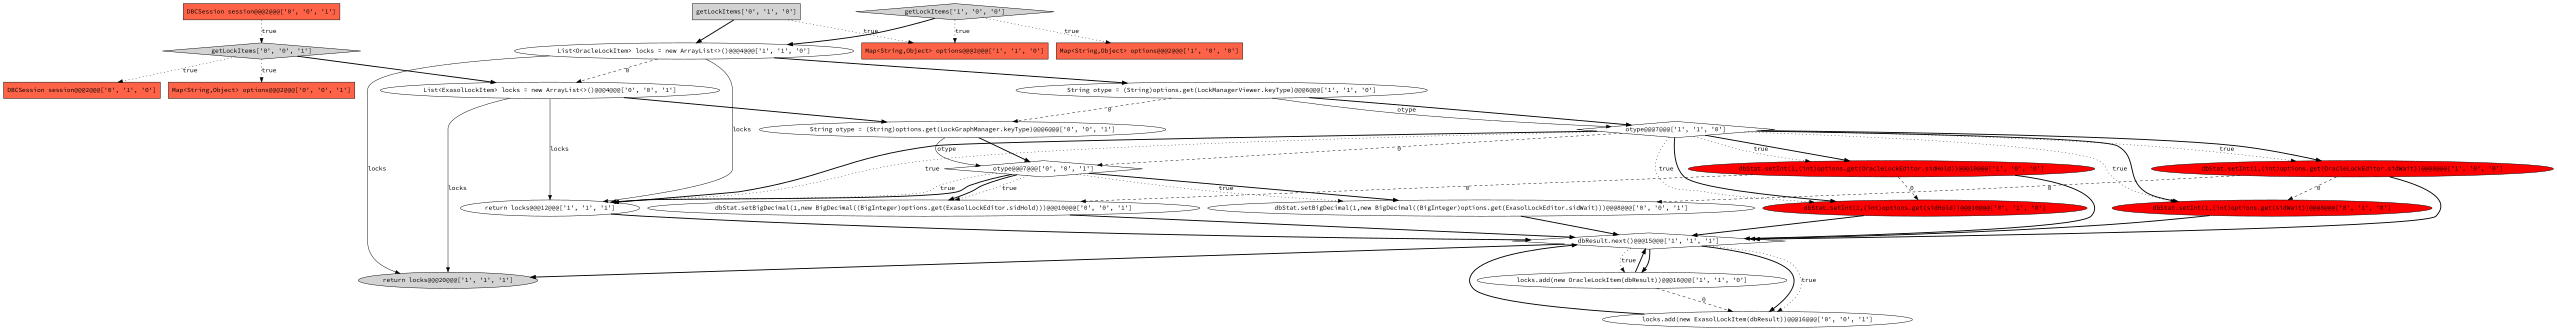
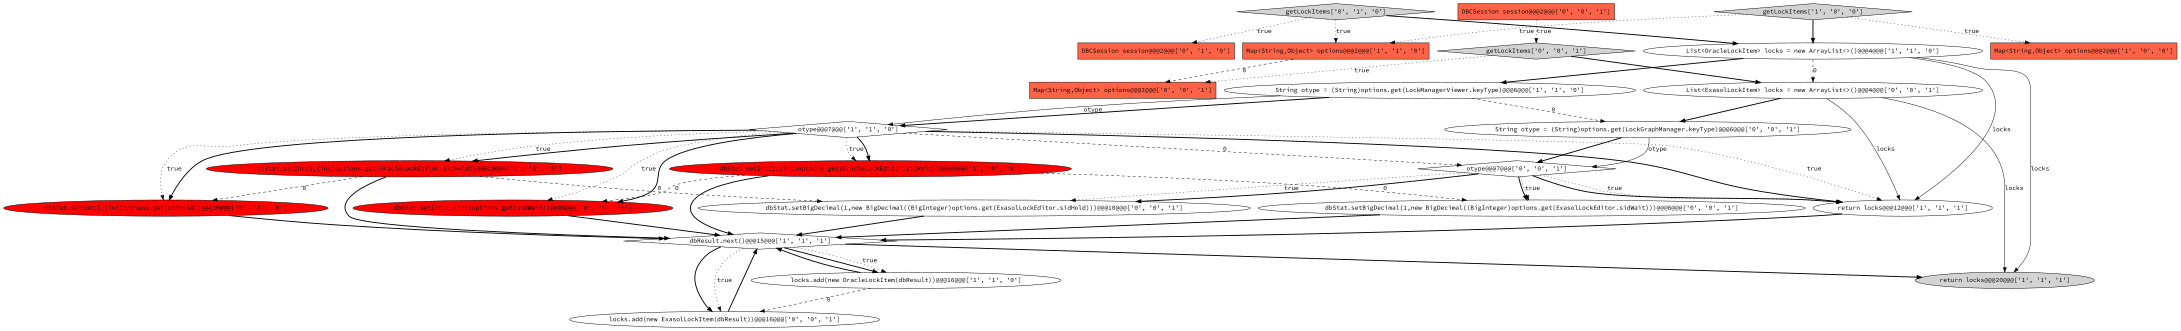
node "getLockItems['0', '1', '0']": shape box -> diamond
edge "getLockItems['0', '0', '1']" -> "DBCSession session@@@2@@@['0', '1', '0']": now "getLockItems['0', '1', '0']" -> "DBCSession session@@@2@@@['0', '1', '0']"
edge "Map<String,Object> options@@@2@@@['1', '1', '0']" -> "Map<String,Object> options@@@2@@@['0', '0', '1']": added, label "0"
